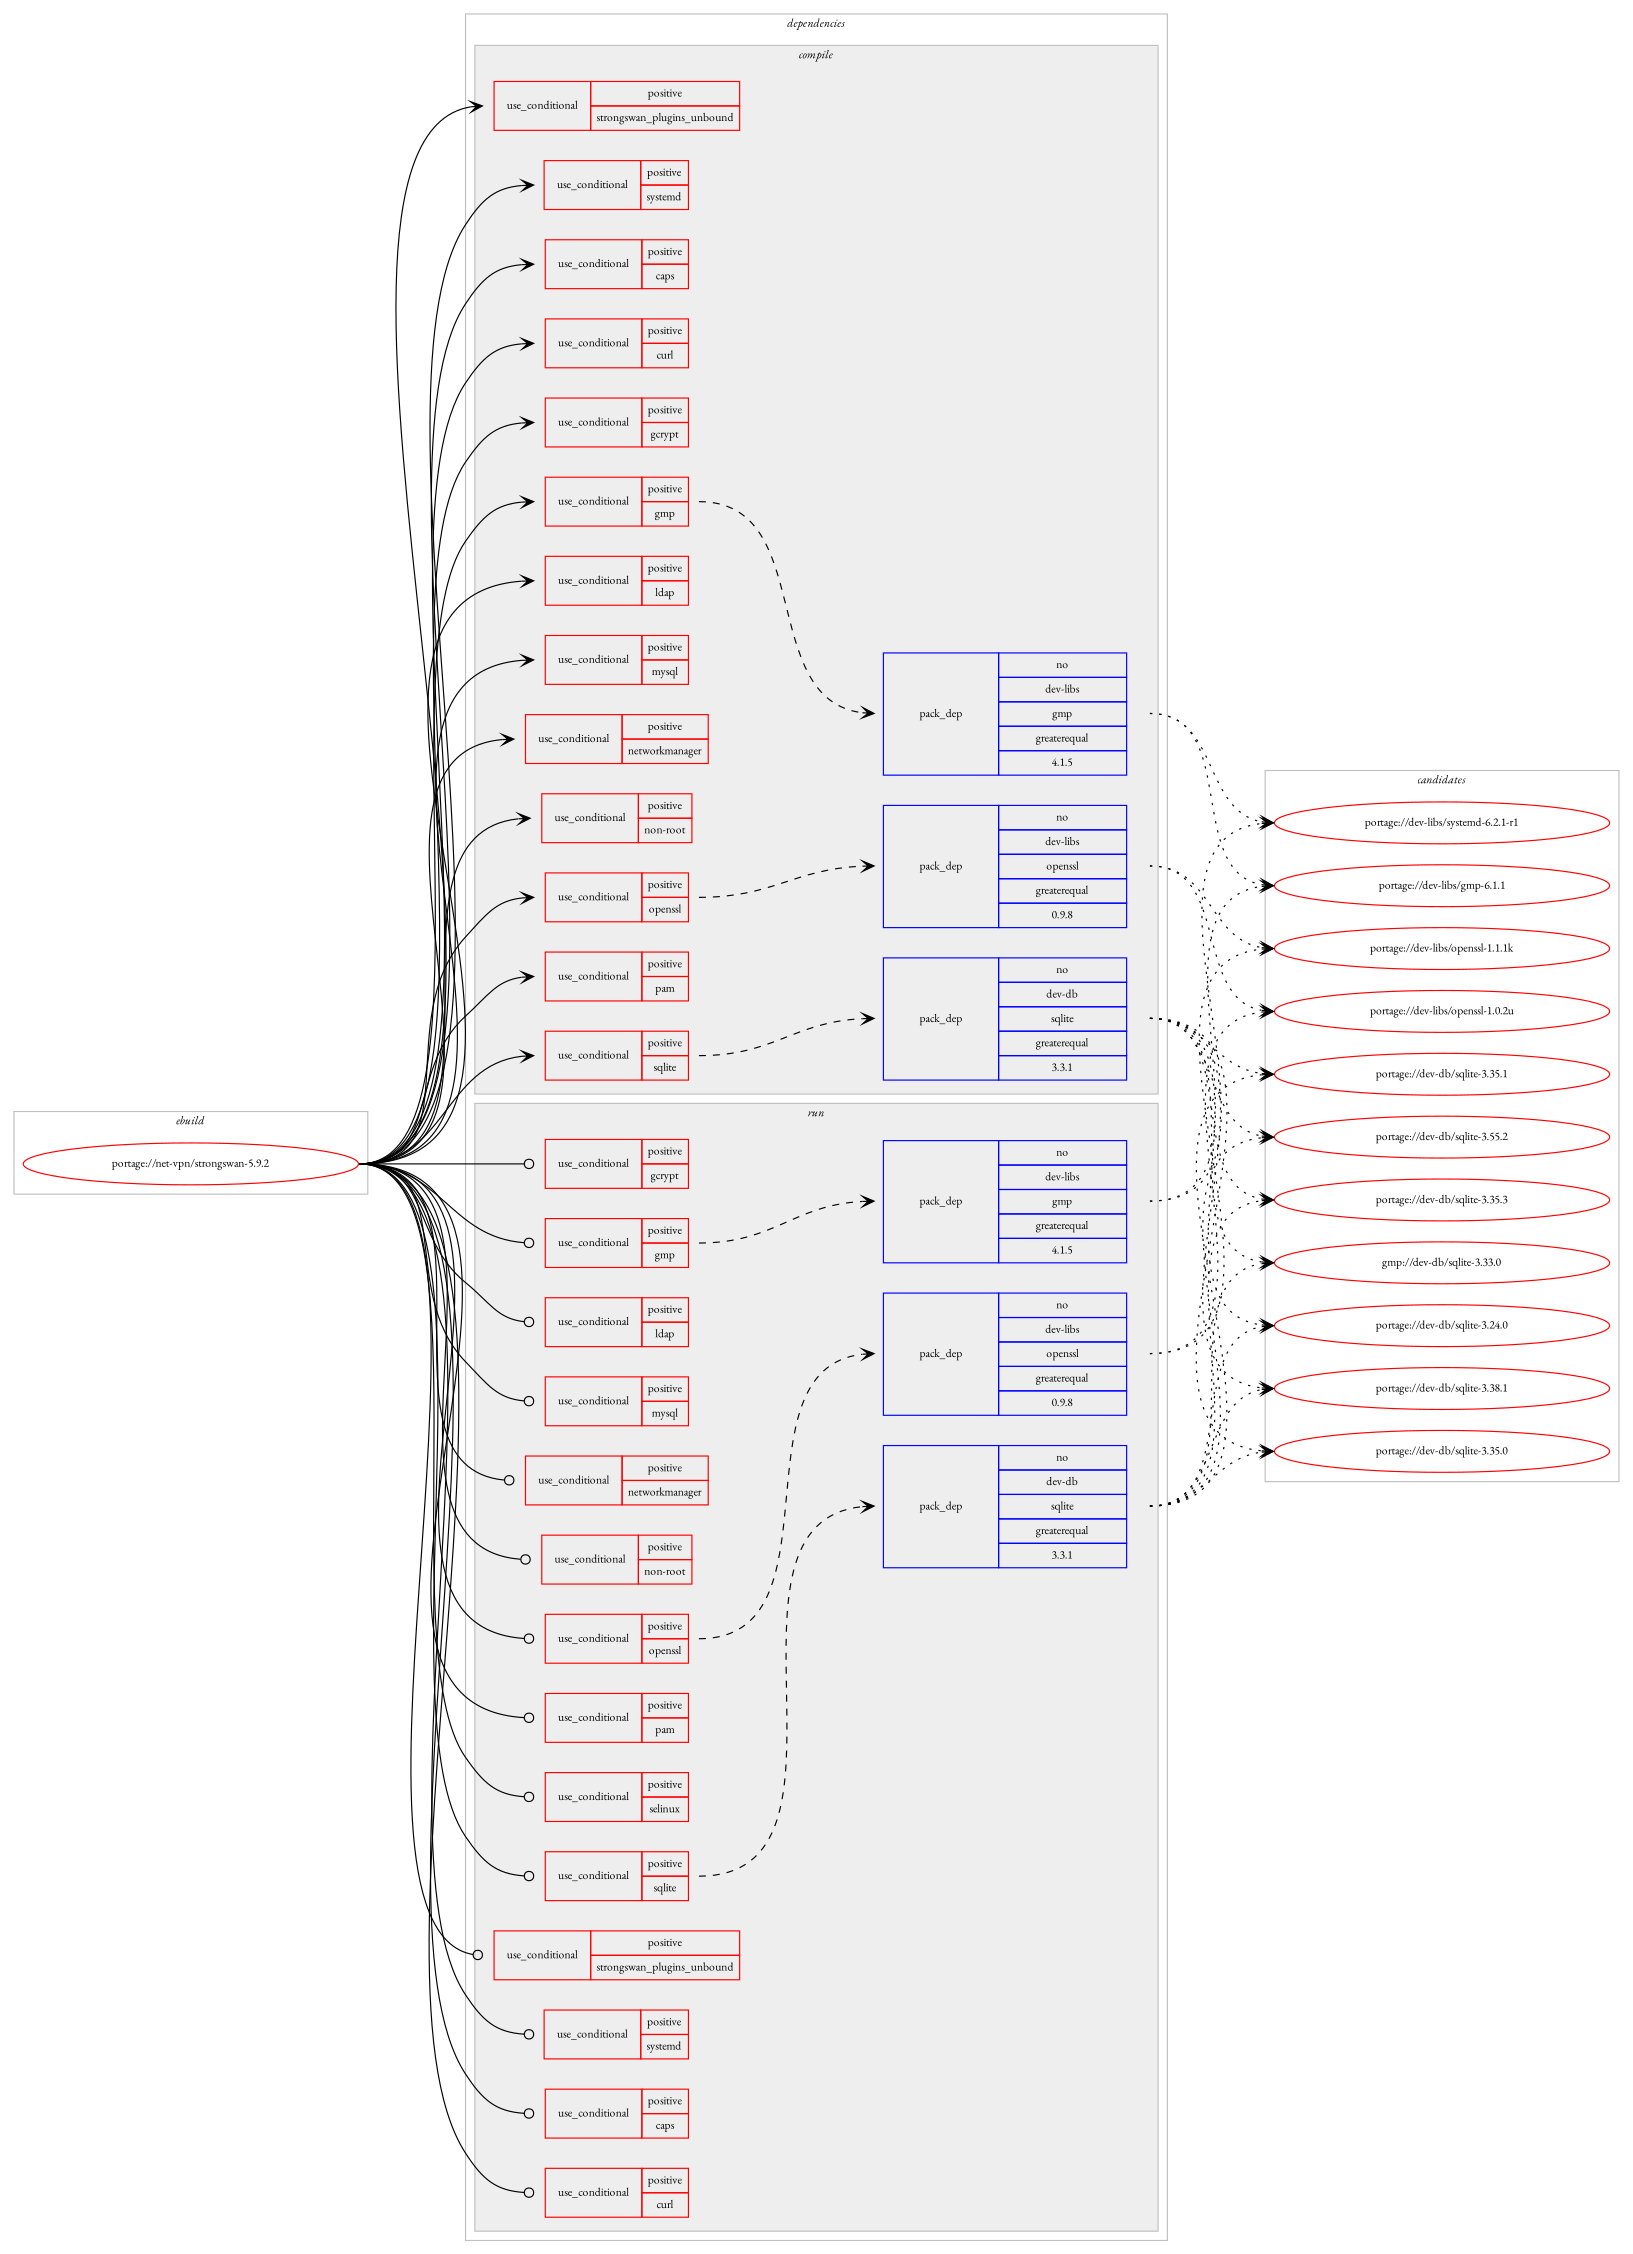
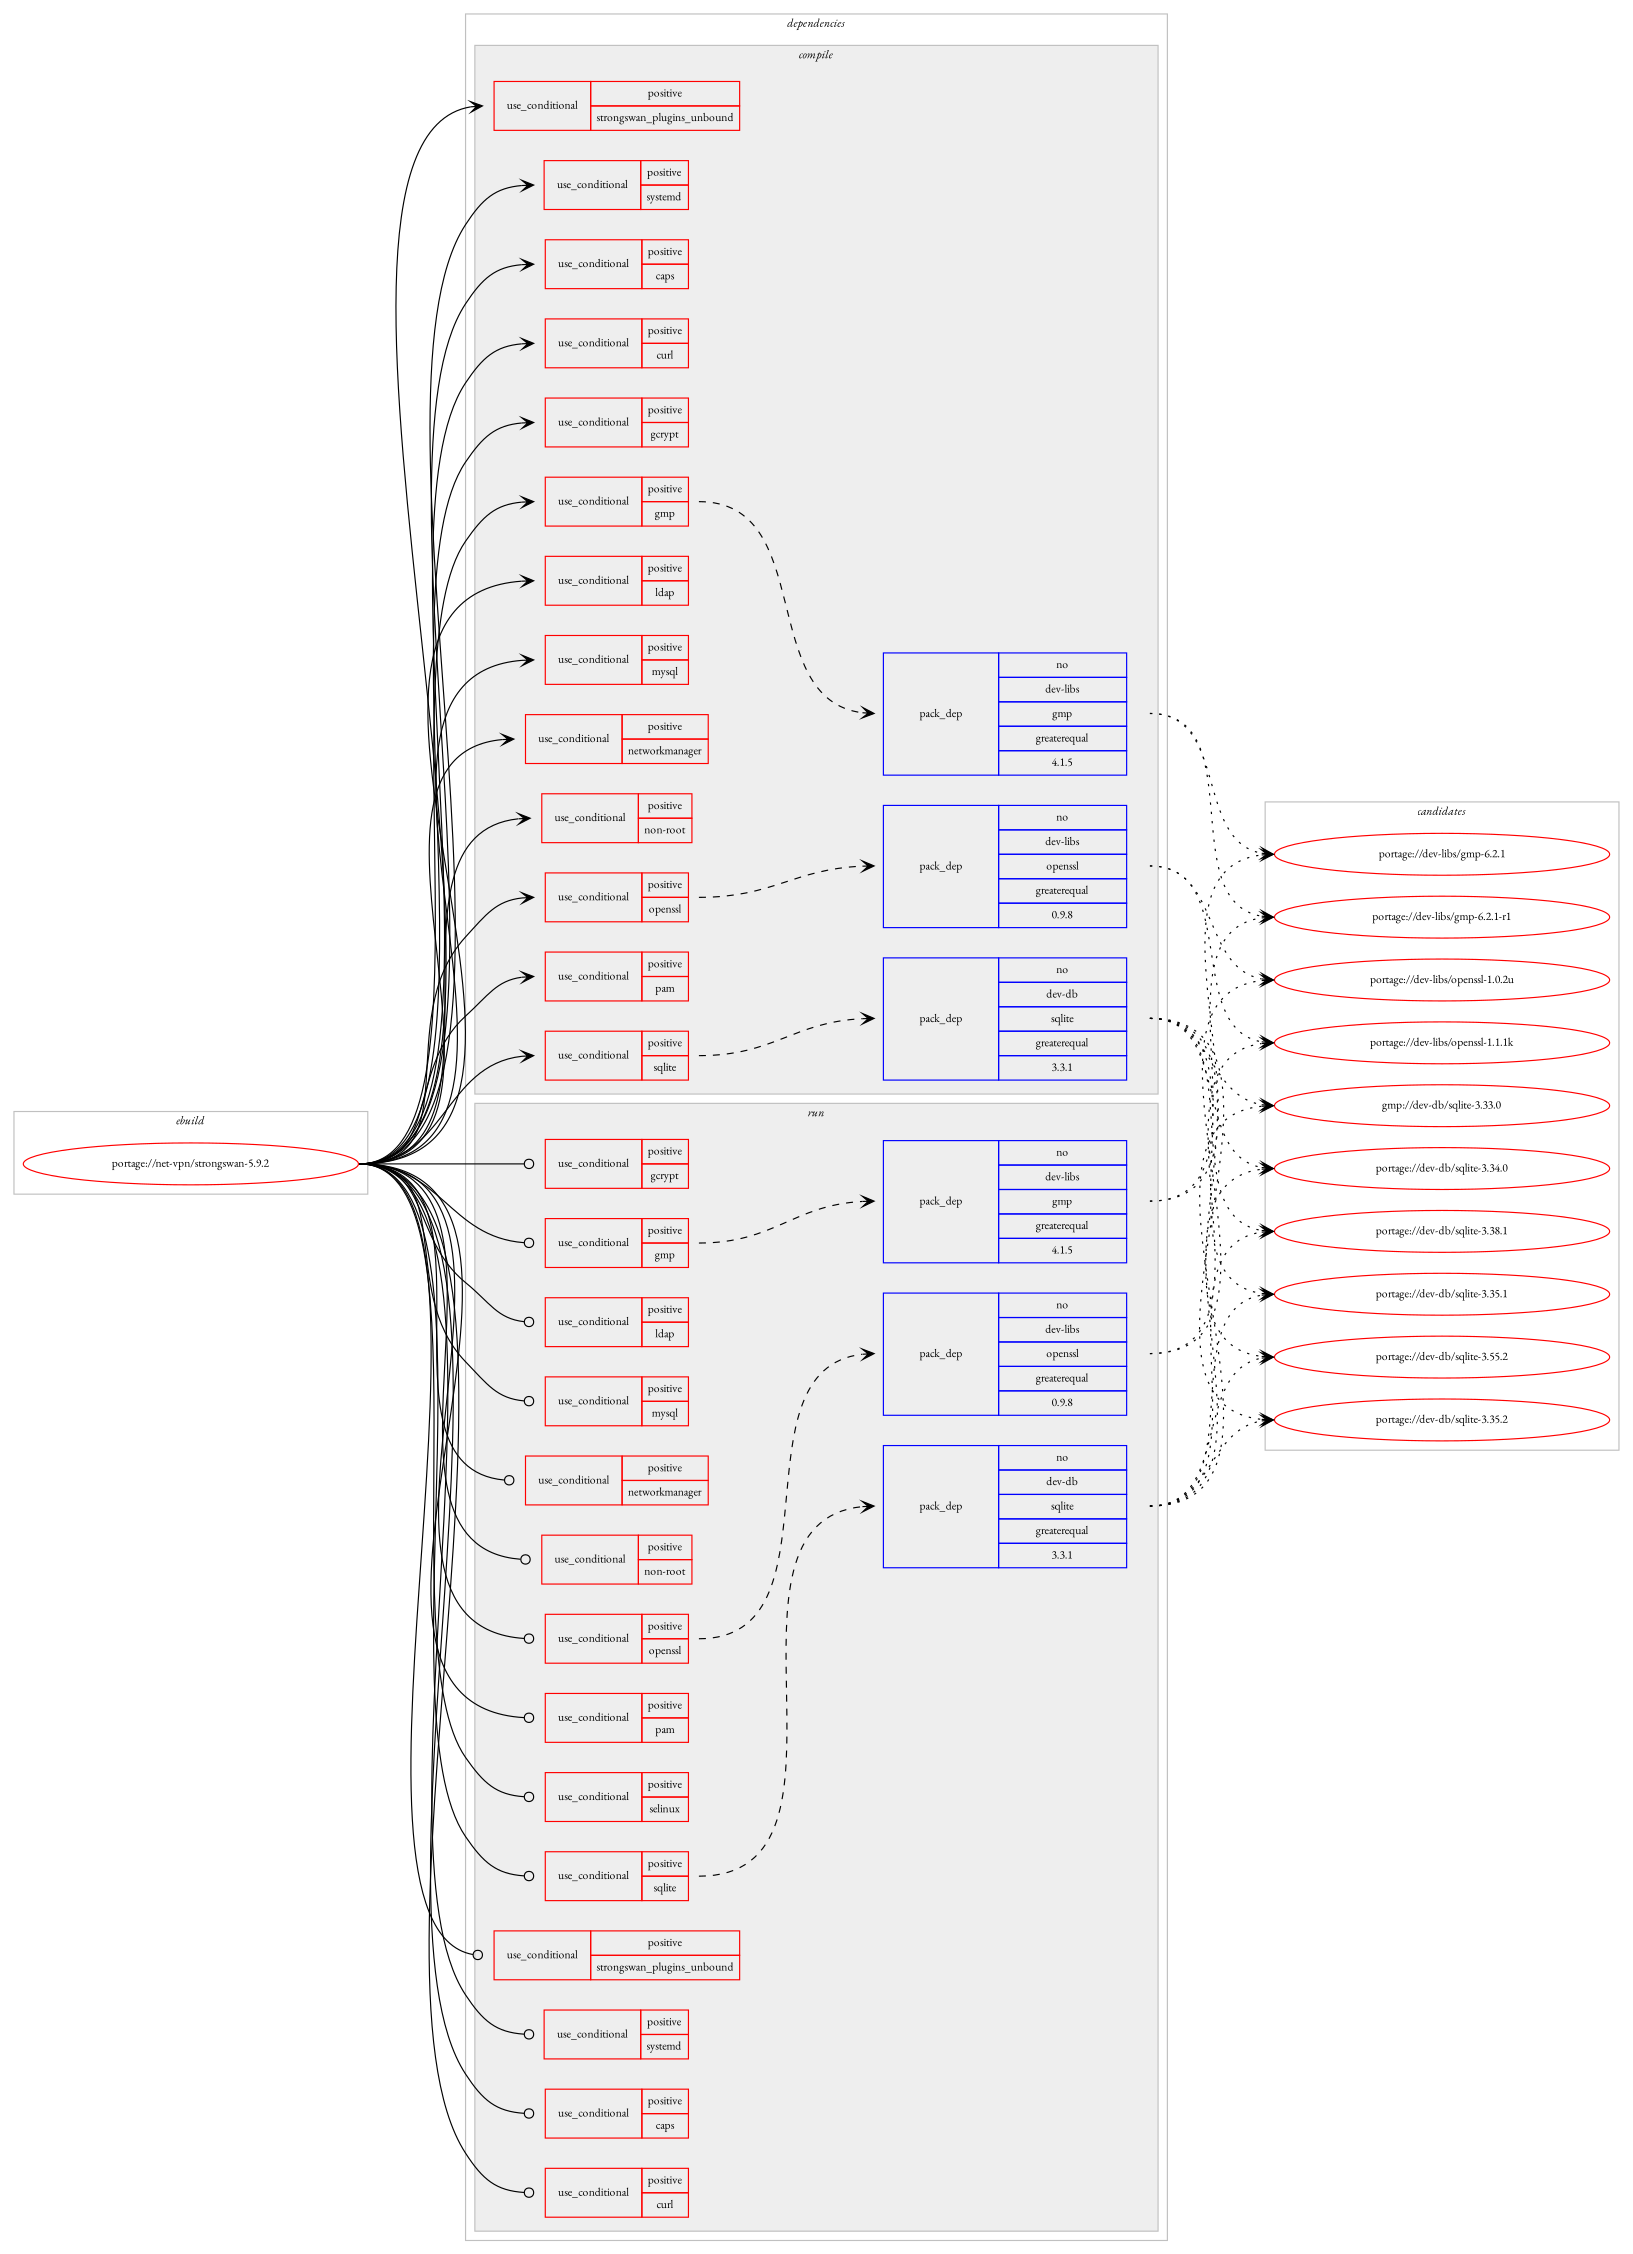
node "portage://dev-libs/systemd-6.2.1-r1": label "portage://dev-libs/systemd-6.2.1-r1" -> "portage://dev-libs/gmp-6.2.1-r1"
node "portage://dev-libs/gmp-6.1.1": label "portage://dev-libs/gmp-6.1.1" -> "portage://dev-libs/gmp-6.2.1"
node "portage://dev-db/sqlite-3.35.3": label "portage://dev-db/sqlite-3.35.3" -> "portage://dev-db/sqlite-3.35.2"
node "portage://dev-db/sqlite-3.24.0": label "portage://dev-db/sqlite-3.24.0" -> "portage://dev-db/sqlite-3.34.0"
node "portage://dev-db/sqlite-3.35.0": removed
